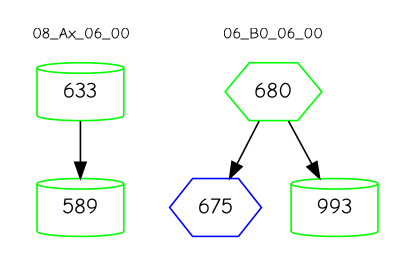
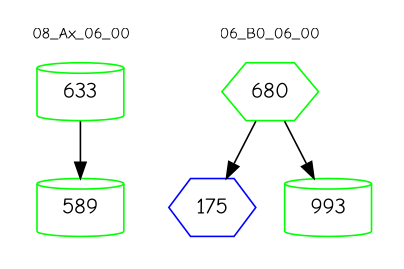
node "675": label "675" -> "175"
